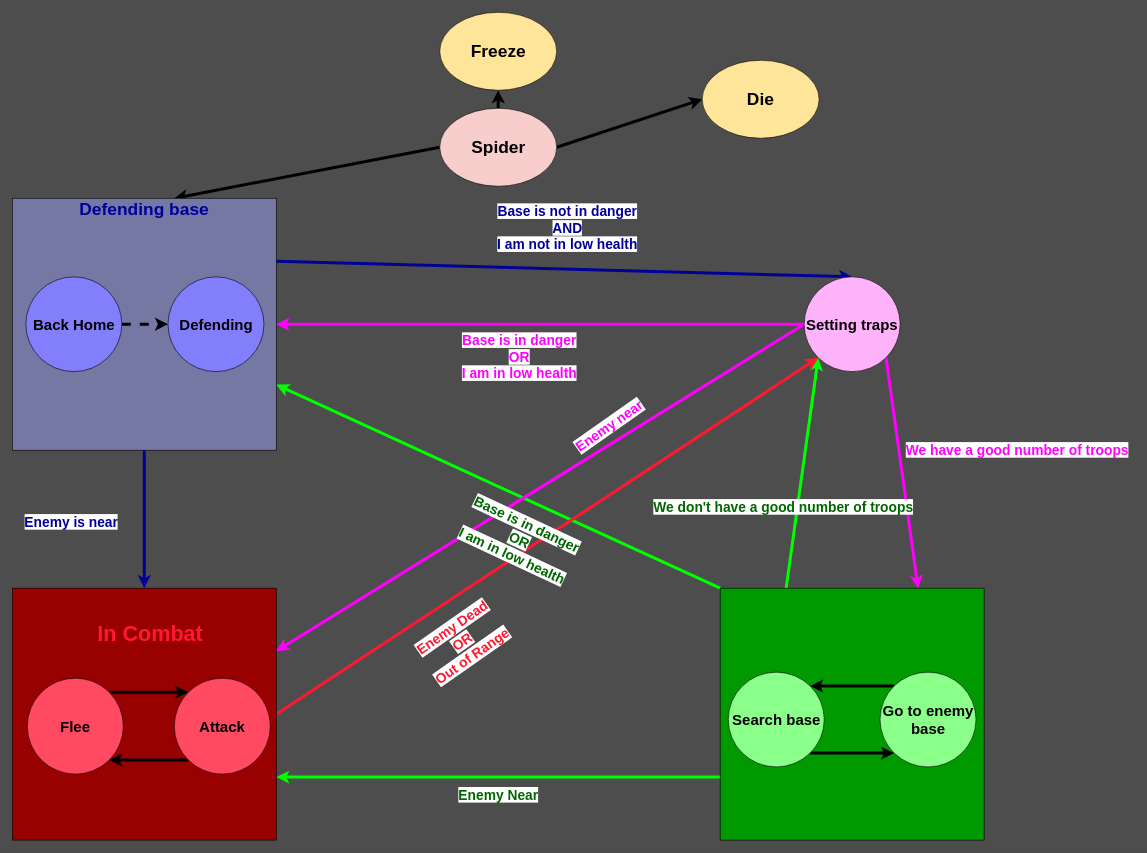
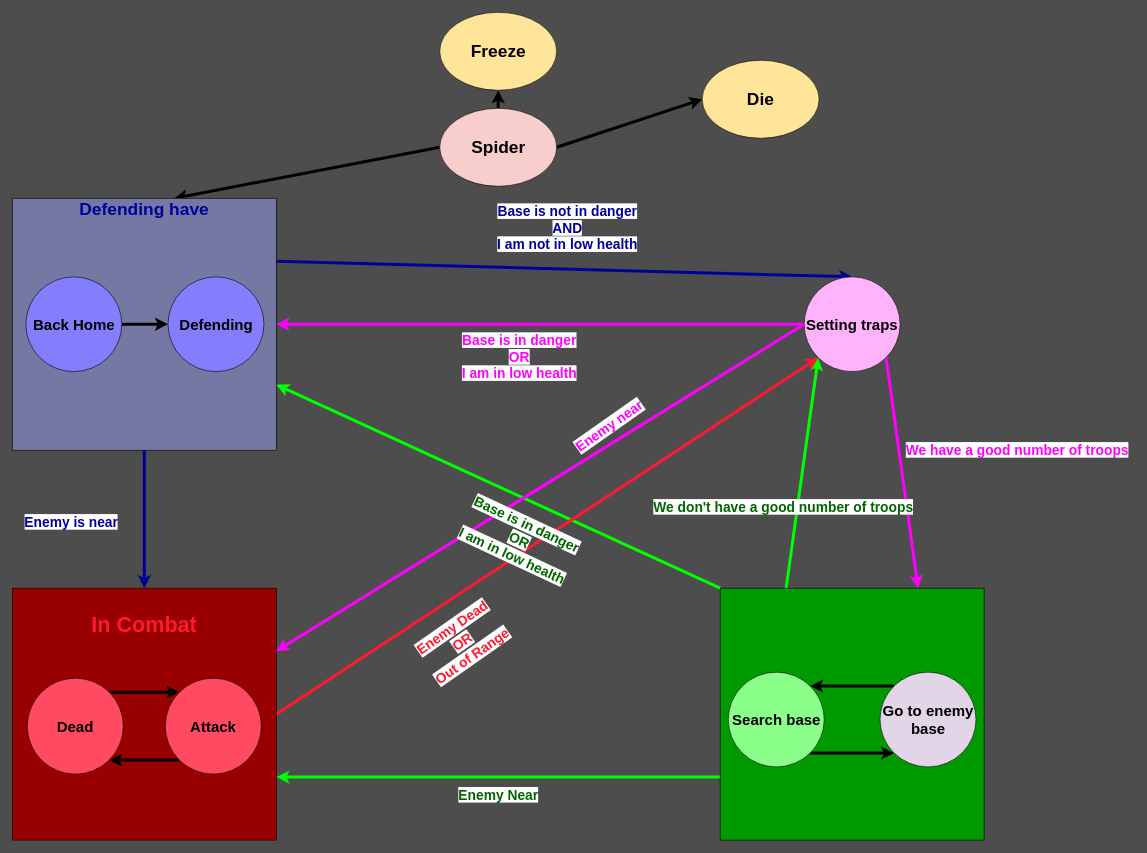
edge "Back Home" -> "Defending": style dashed -> solid
node "Defending base": label "Defending base" -> "Defending have"
node "In Combat": moved (150, 633) -> (144, 624)
node "Go to enemy base": fillcolor #8aff8a -> #e1d5e7
node "Flee": label "Flee" -> "Dead"
node "Attack": moved (222, 726) -> (213, 726)
